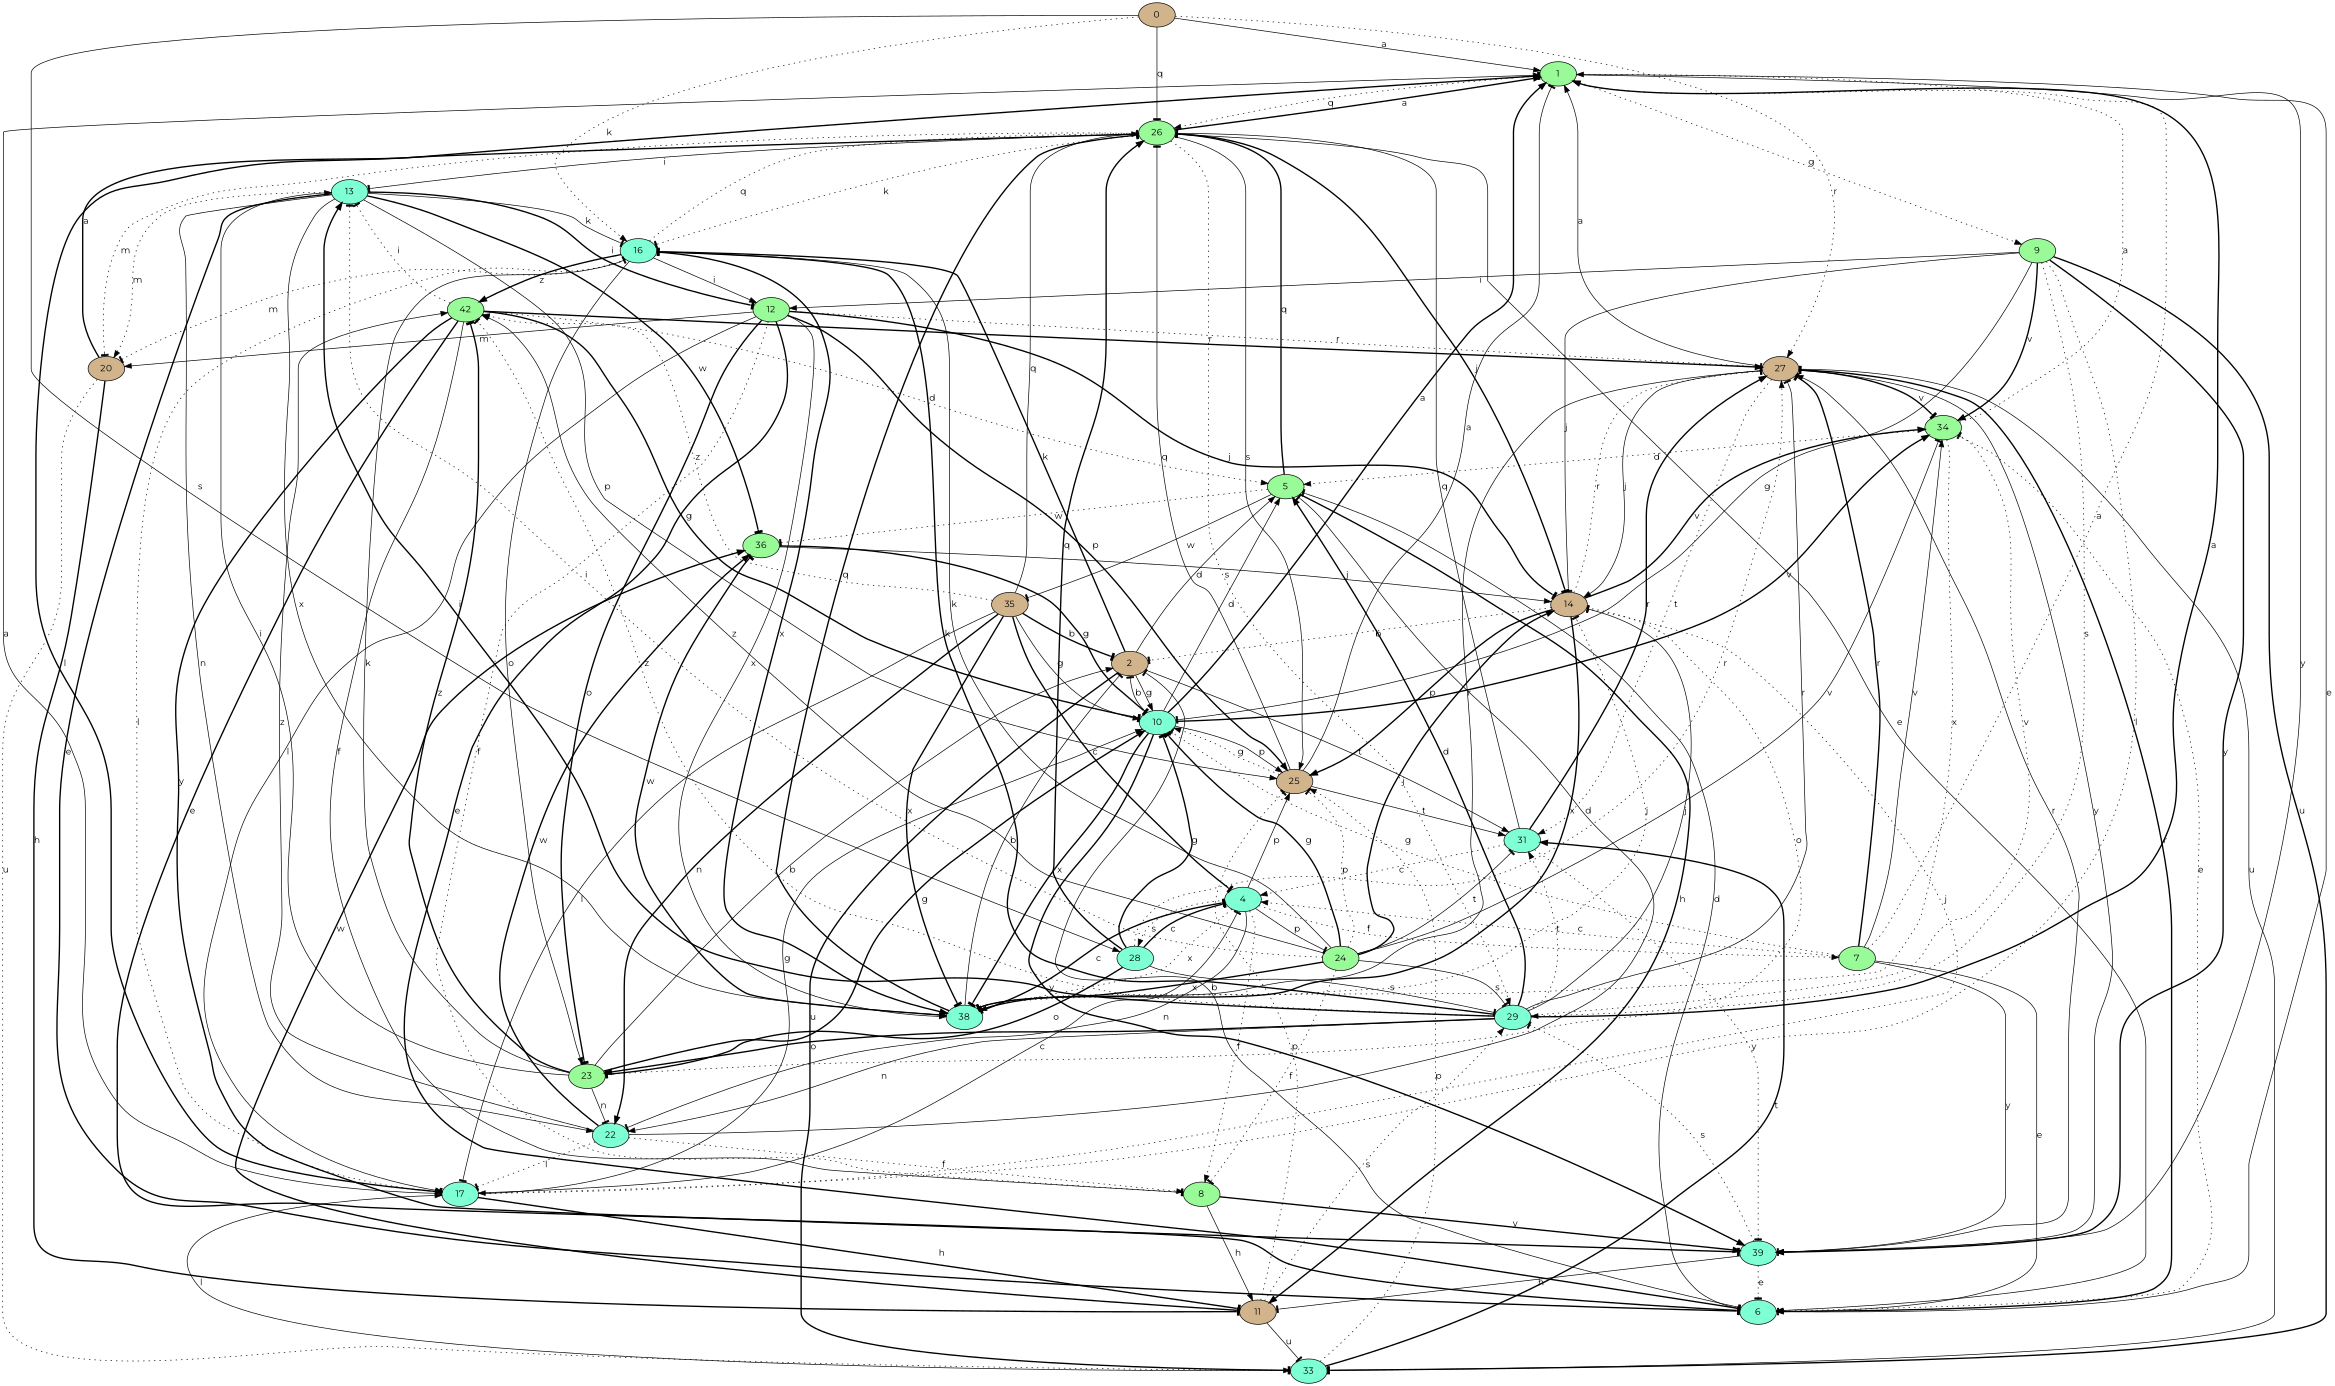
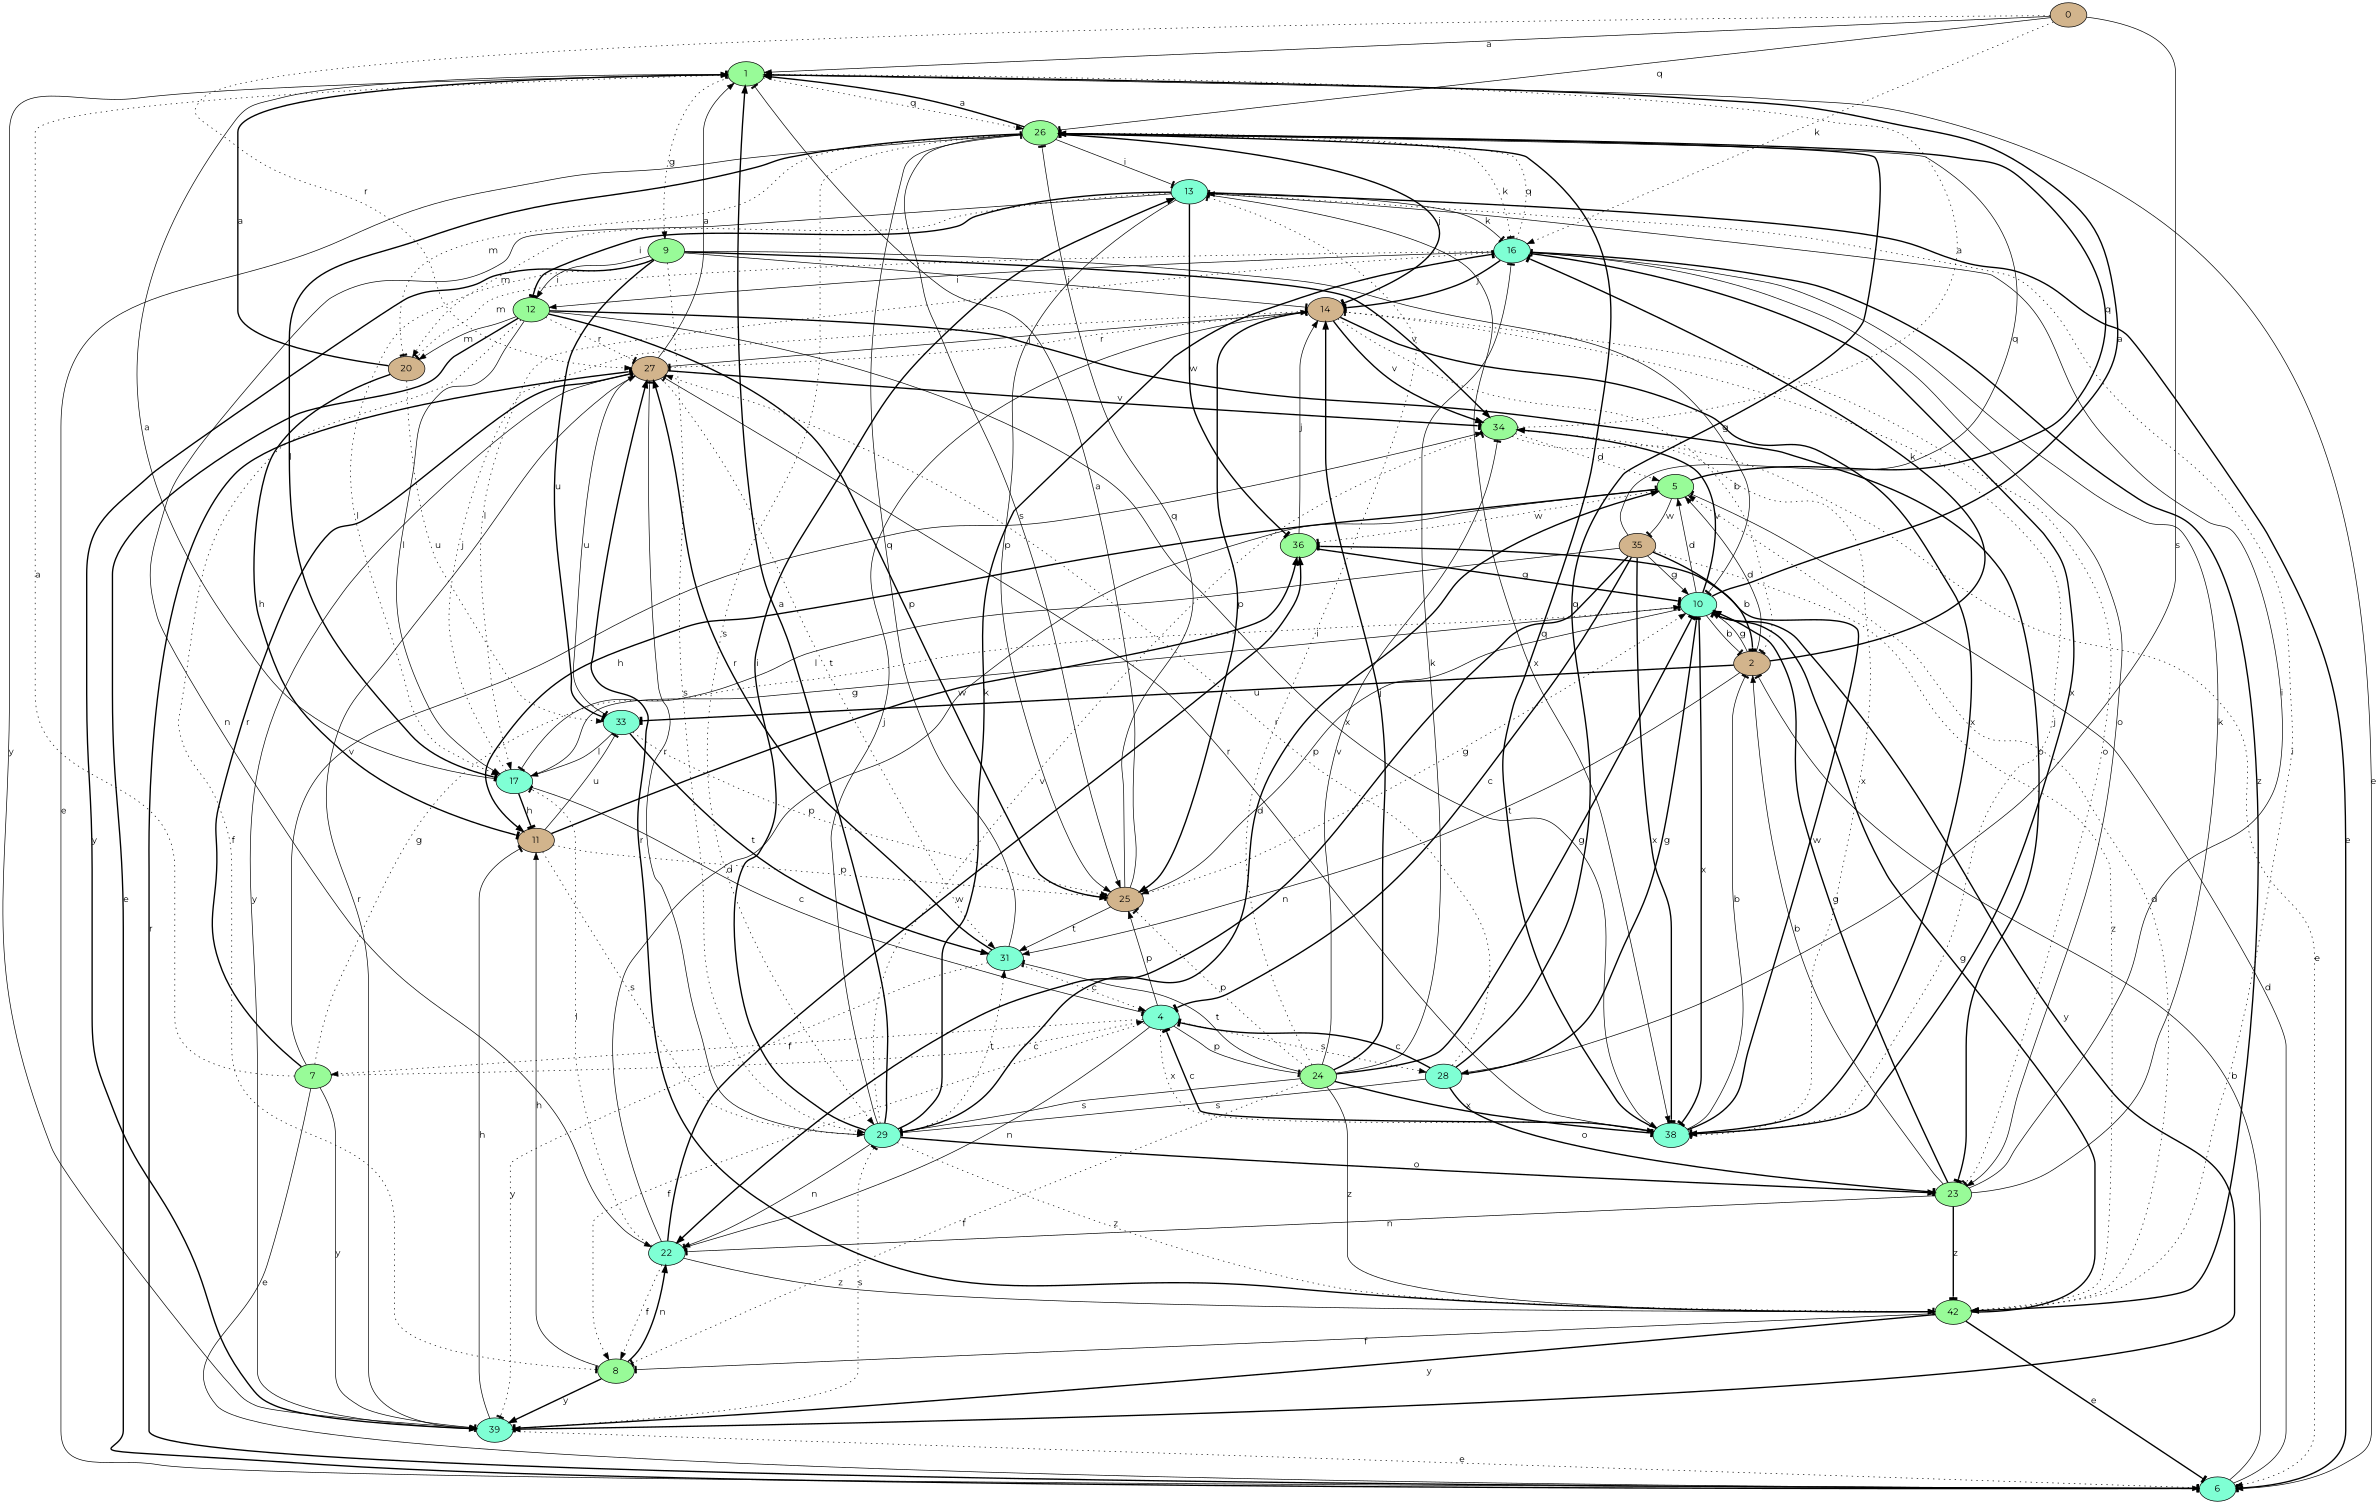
edge "12" -> "14": now "16" -> "14"
edge "8" -> "22": added, label "n"
